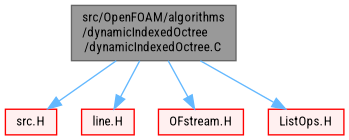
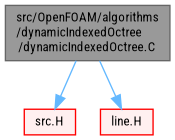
node "OFstream.H": removed
node "ListOps.H": removed
